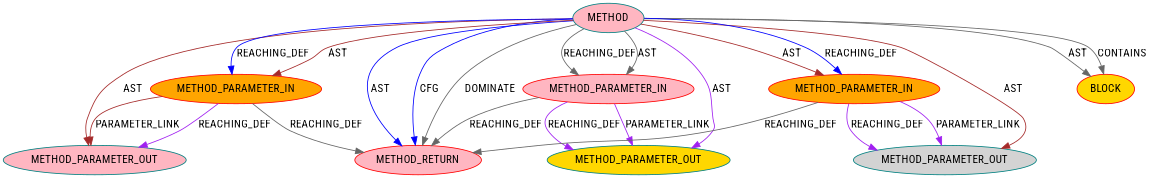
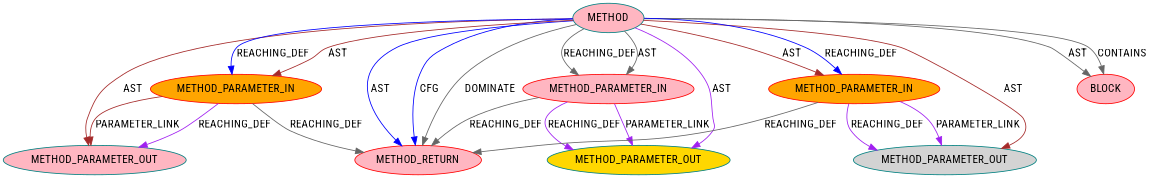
node "BLOCK": fillcolor gold -> lightpink
